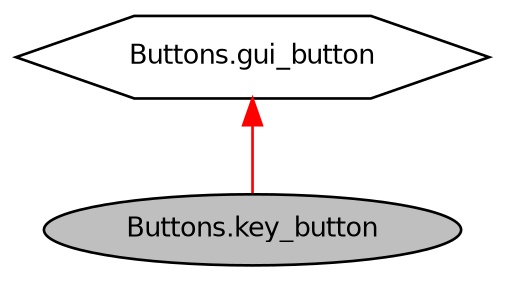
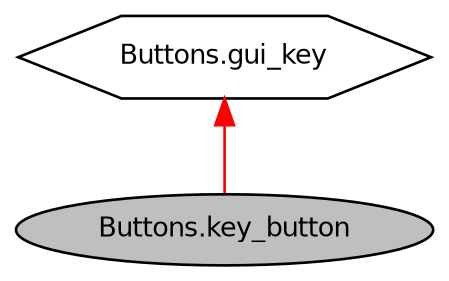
node "Buttons.gui_button": label "Buttons.gui_button" -> "Buttons.gui_key"
